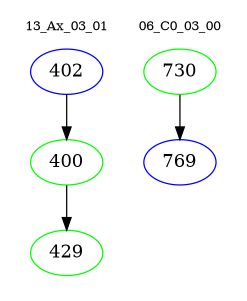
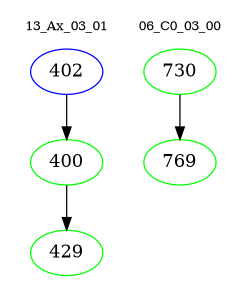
node "769": color blue -> green
